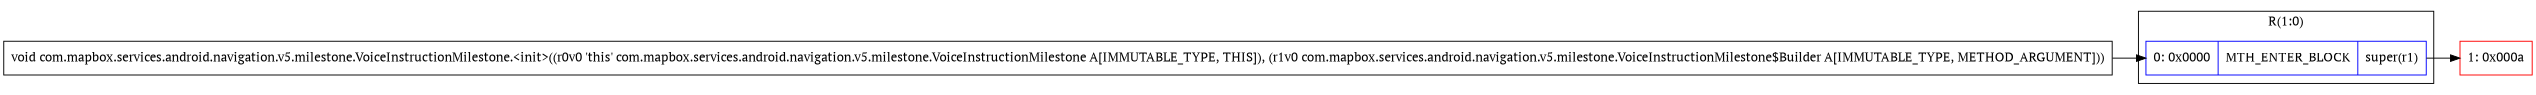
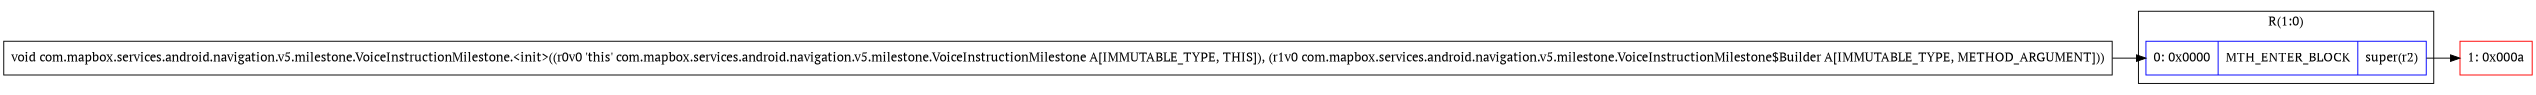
node "0: 0x0000": text "super(r1)" -> "super(r2)"
